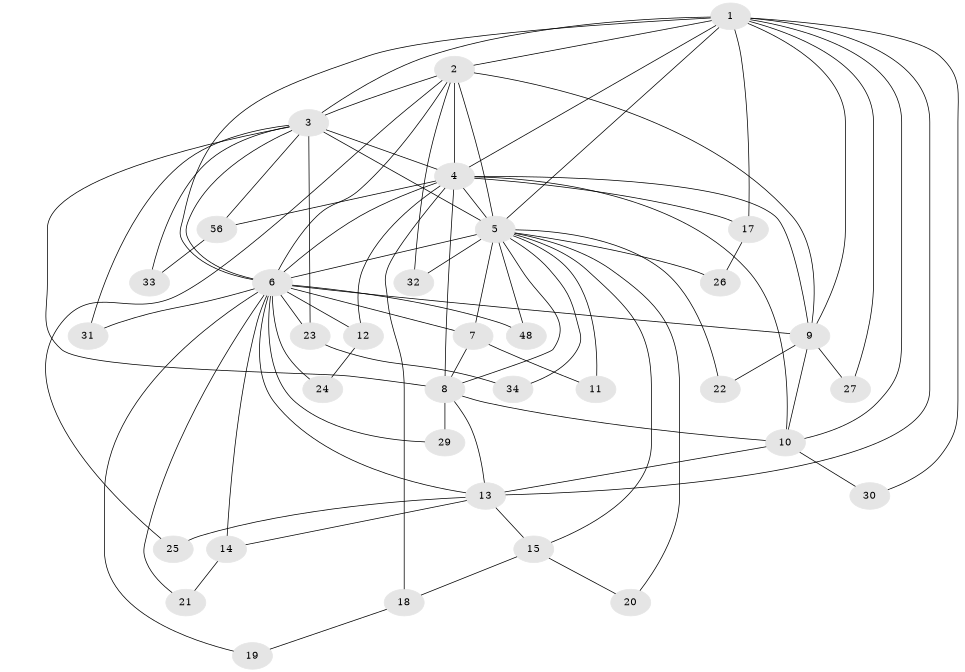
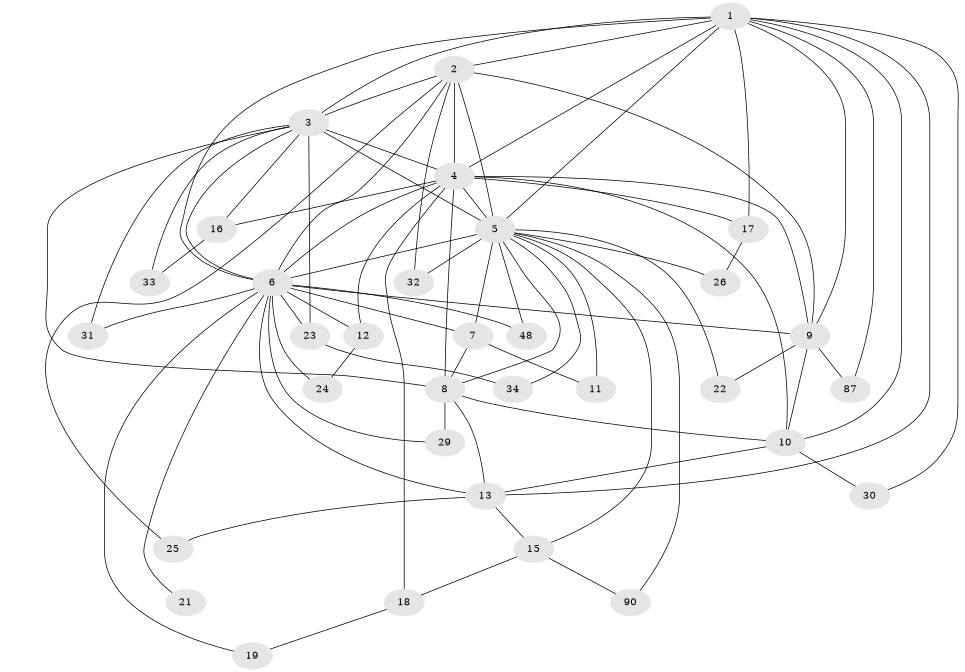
node "56": label "56" -> "16"
node "27": label "27" -> "87"
node "14": removed
node "20": label "20" -> "90"
